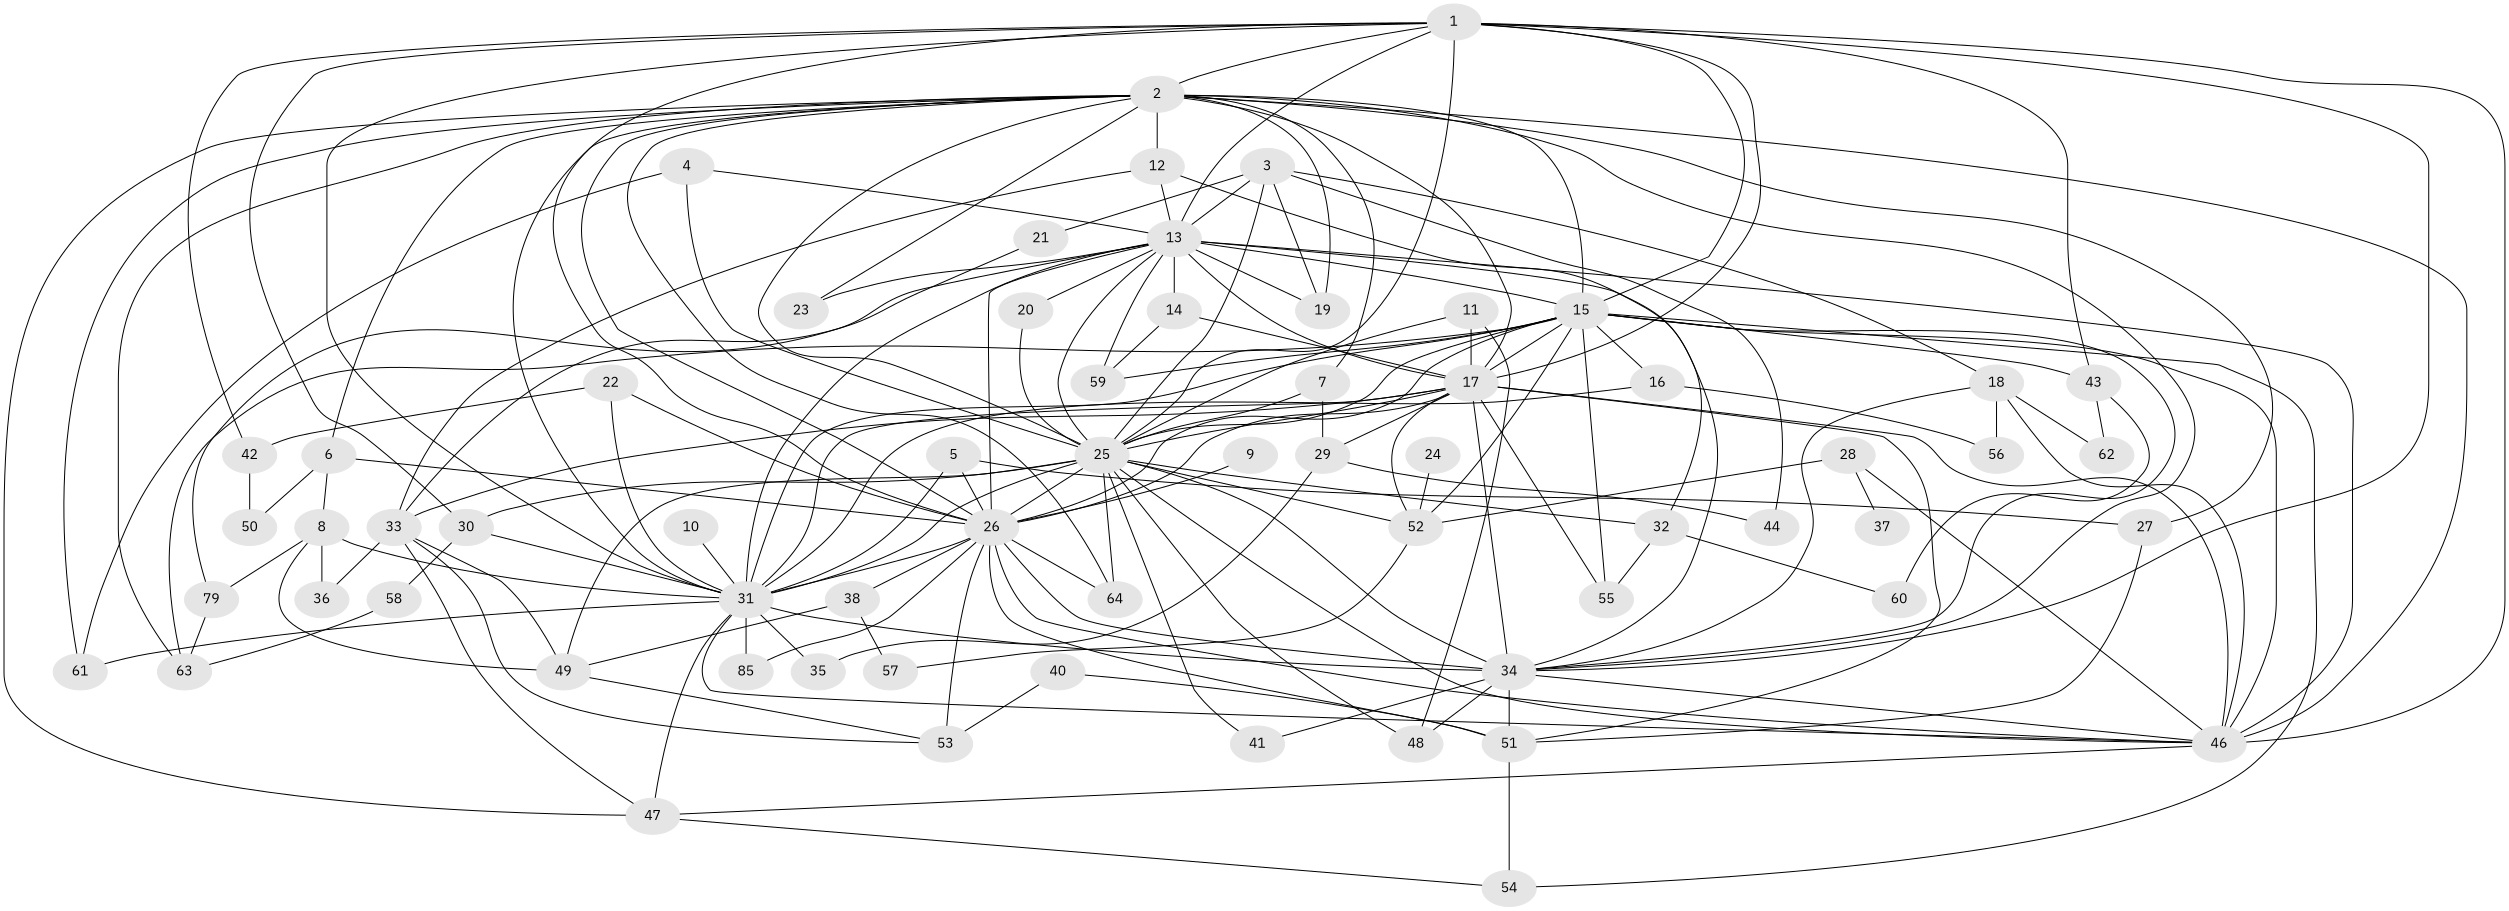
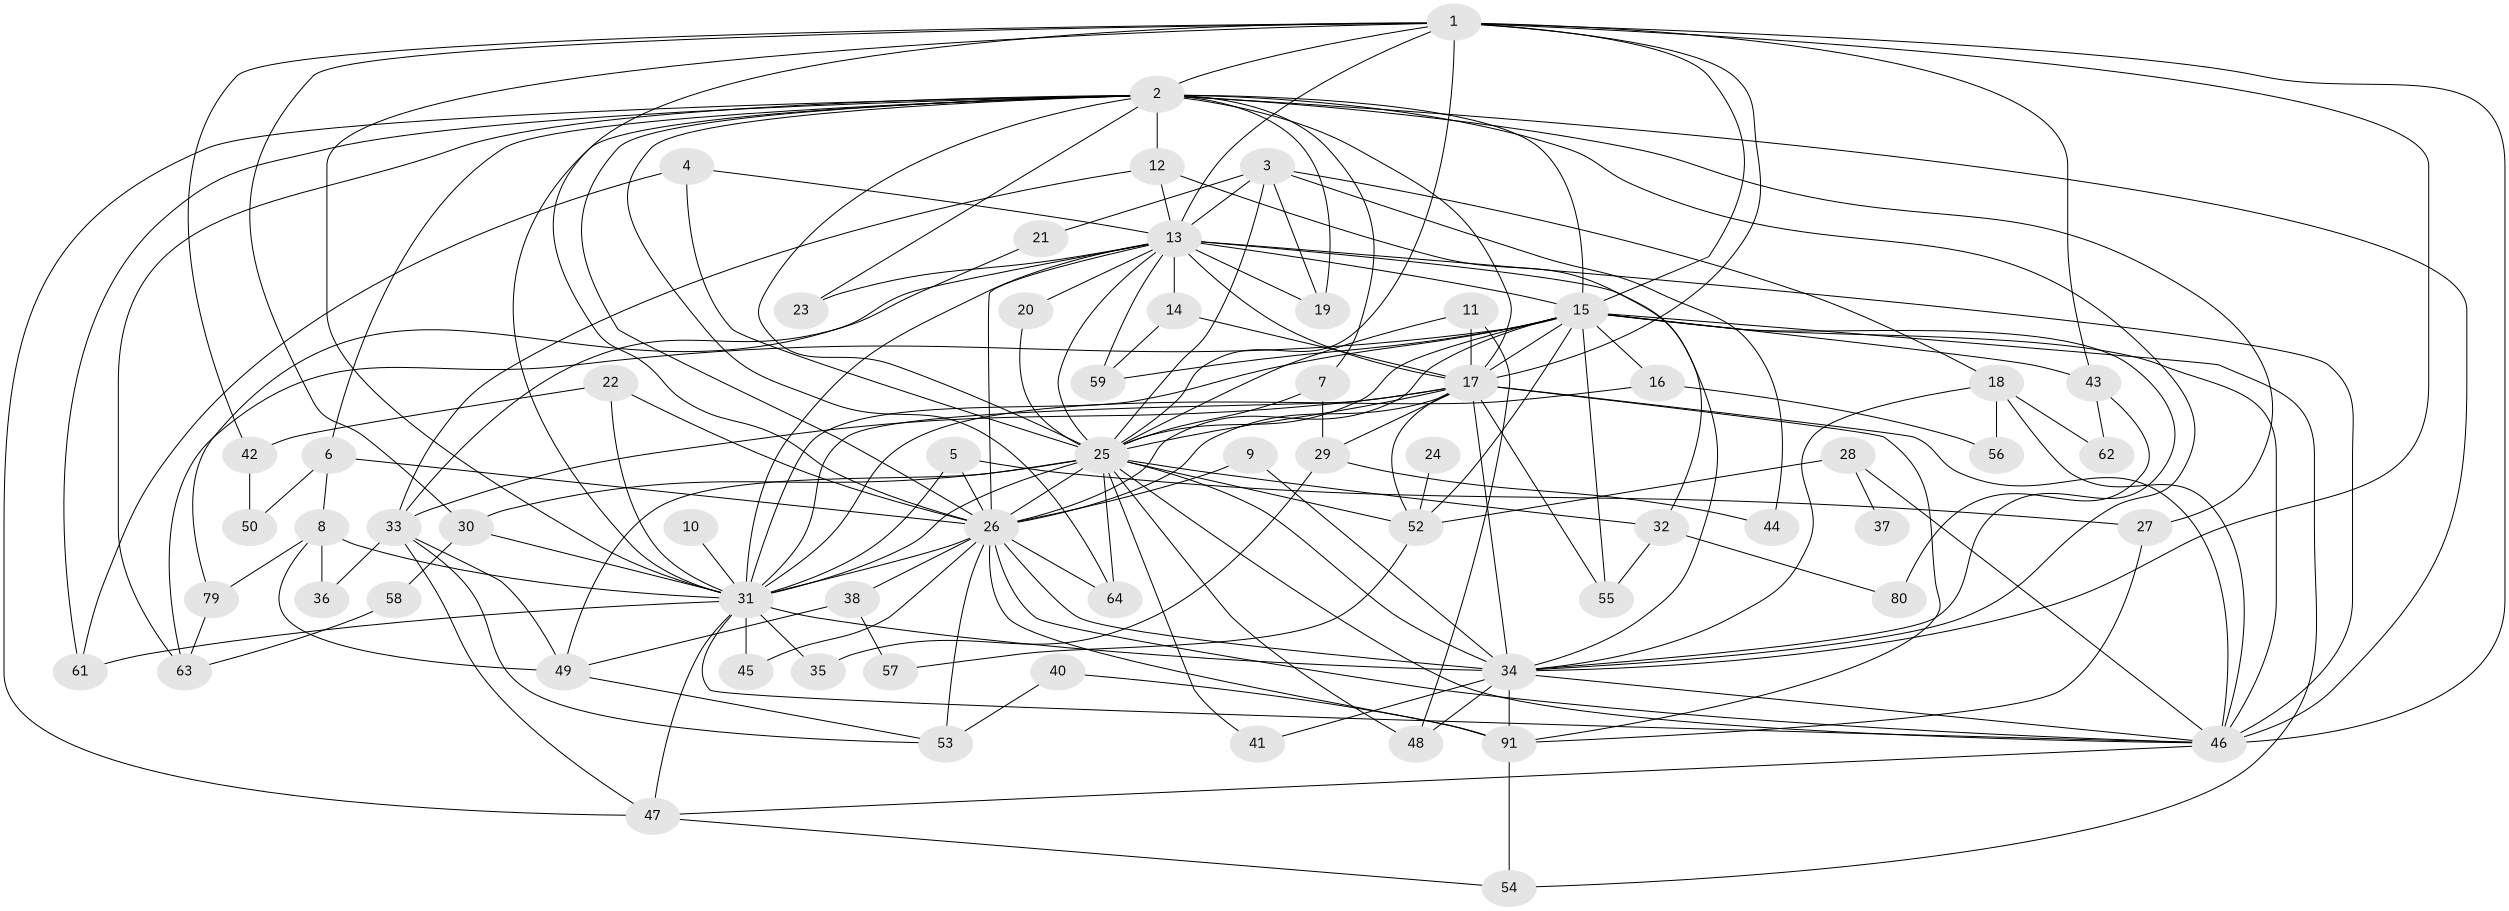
edge "9" -- "34": added
node "60": label "60" -> "80"
node "85": label "85" -> "45"
node "51": label "51" -> "91"
